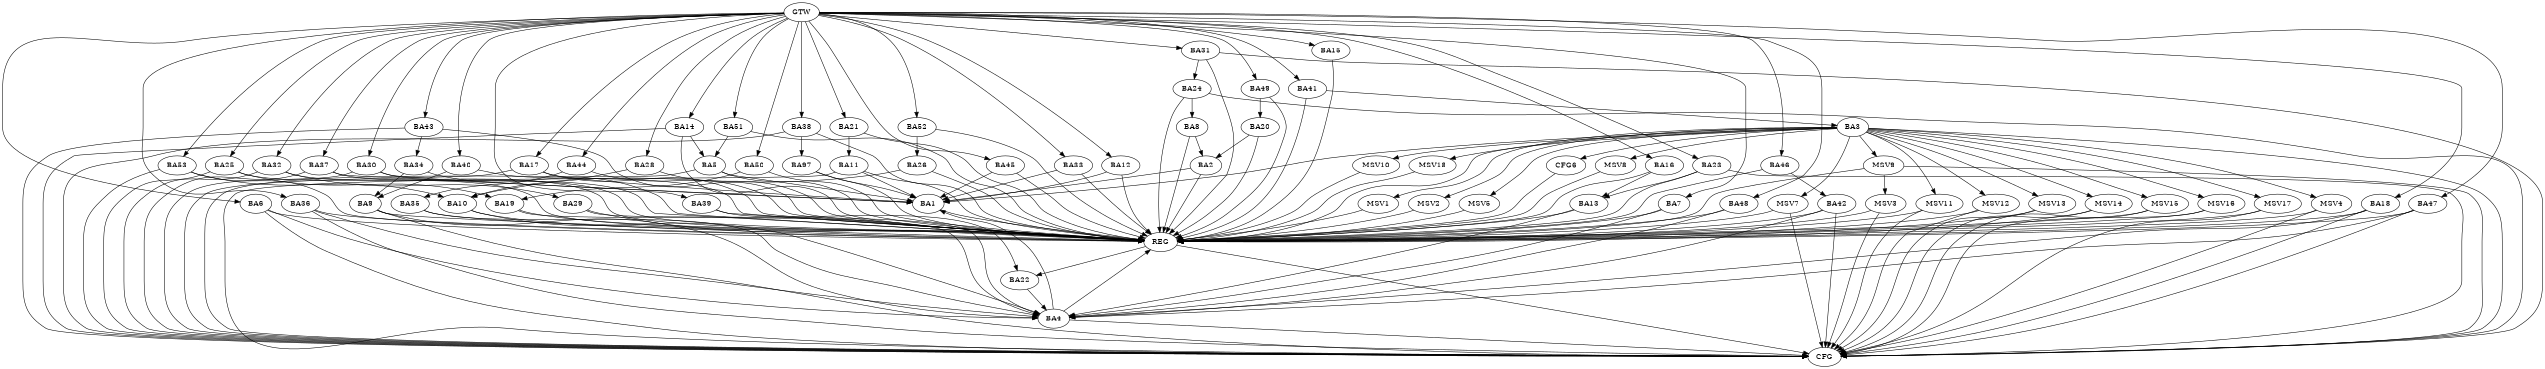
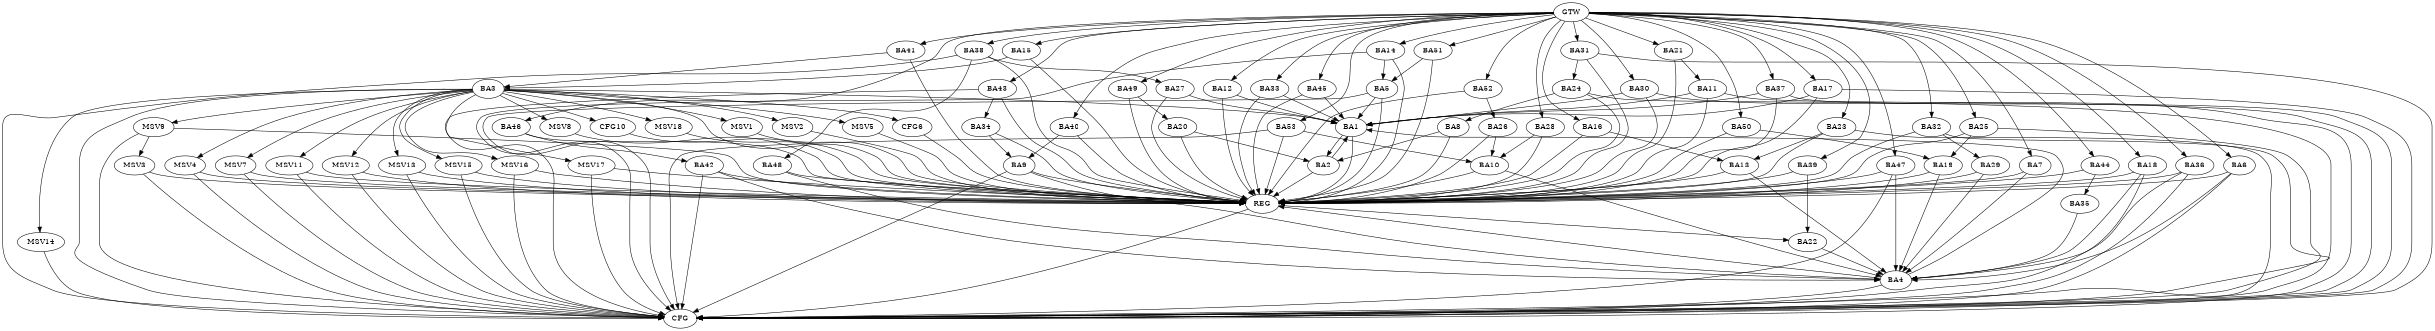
edge "GTW" -> "BA48": now "BA38" -> "BA48"
edge "BA15" -> "BA3": added
edge "BA1" -> "BA2": added
node "BA97": label "BA97" -> "BA27"
node "MSV10": label "MSV10" -> "CFG10"
edge "BA35" -> "REG": removed
edge "MSV14" -> "REG": removed
